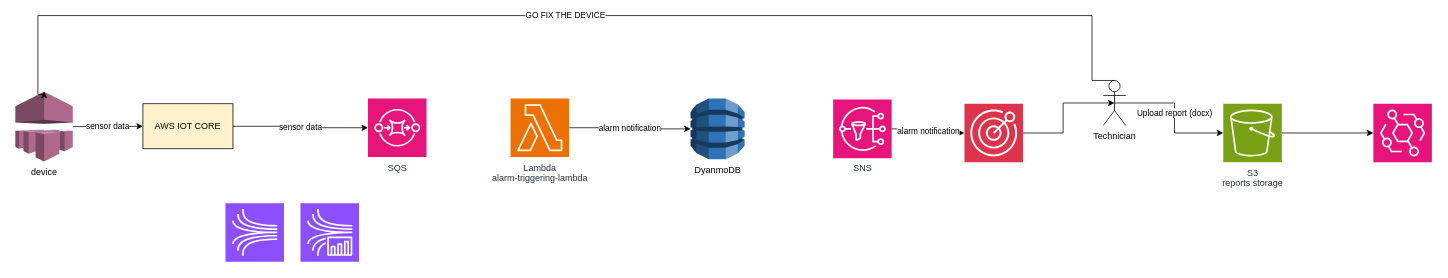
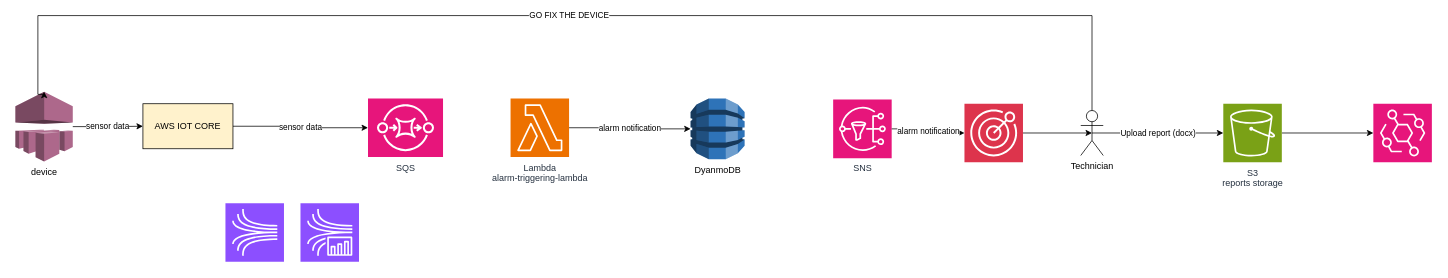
node "Technician": moved (1114, 103) -> (1092, 133)
node "SQS": size 59x59 -> 75x59
